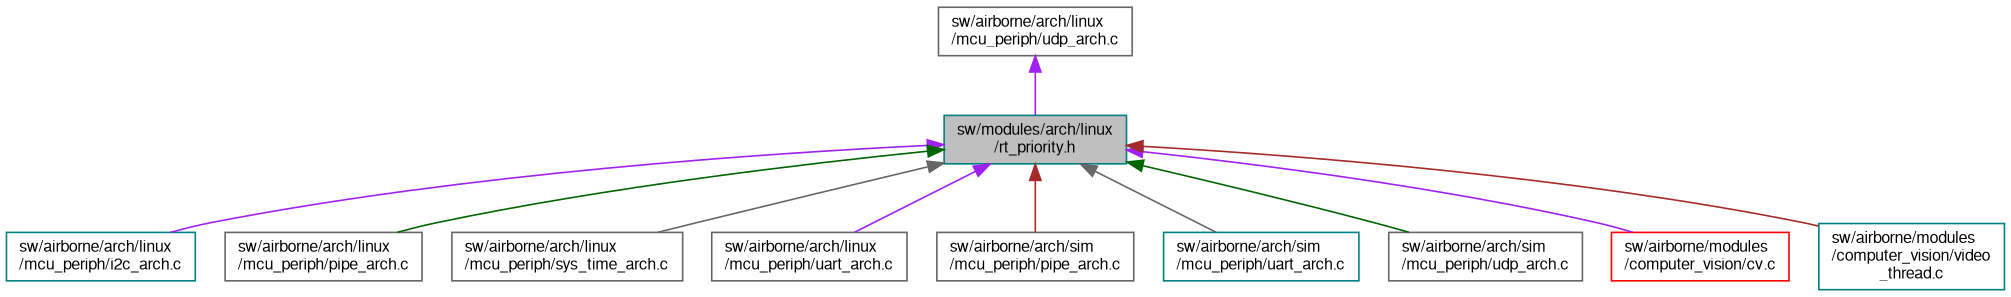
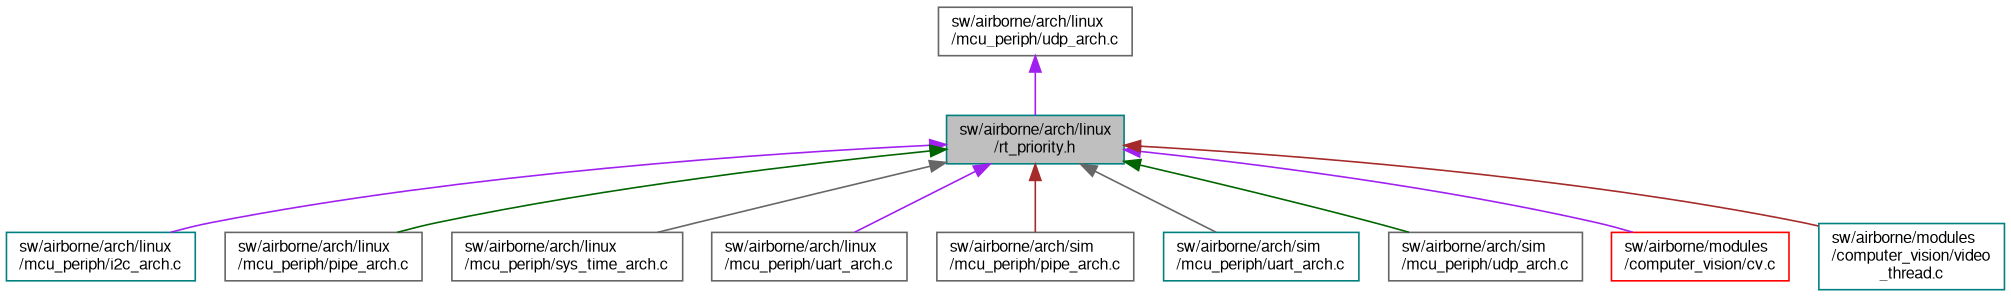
node "sw/modules/arch/linux /rt_priority.h": label "sw/modules/arch/linux /rt_priority.h" -> "sw/airborne/arch/linux /rt_priority.h"
